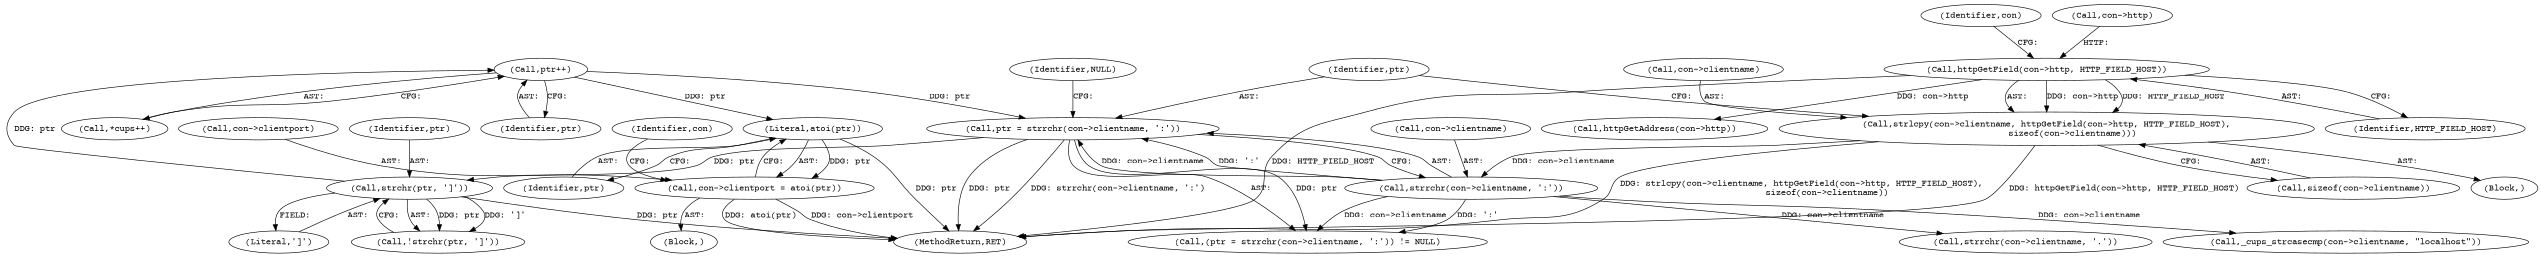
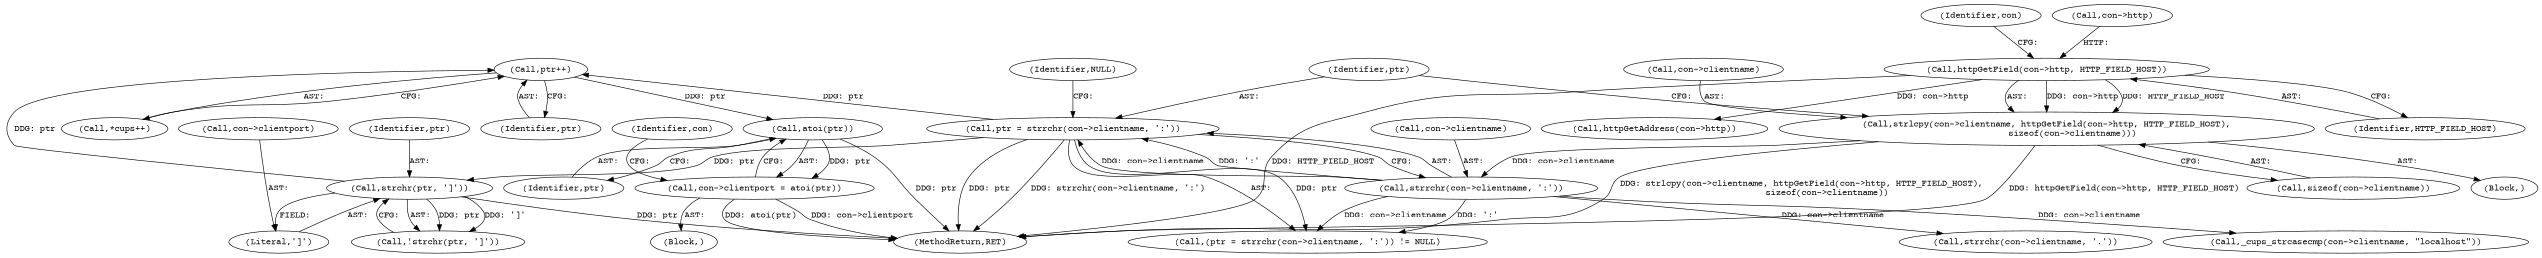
edge "(Call,ptr++)" -> "(Call,ptr = strrchr(con->clientname, ':'))": reversed
node "(Literal,atoi(ptr))": label "(Literal,atoi(ptr))" -> "(Call,atoi(ptr))"
edge "(Call,con->clientport)" -> "(Call,con->clientport = atoi(ptr))": now "(Call,con->clientport)" -> "(Literal,']')"
